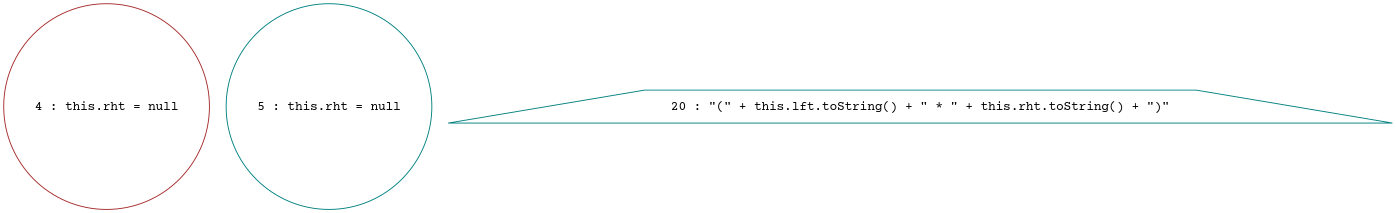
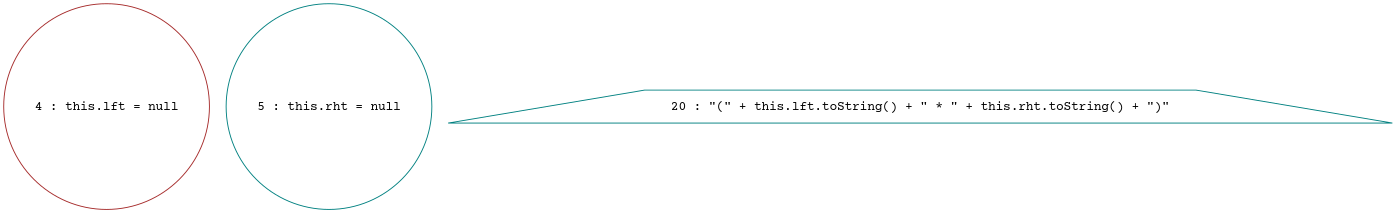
node "4 : this.rht = null": label "4 : this.rht = null" -> "4 : this.lft = null"
